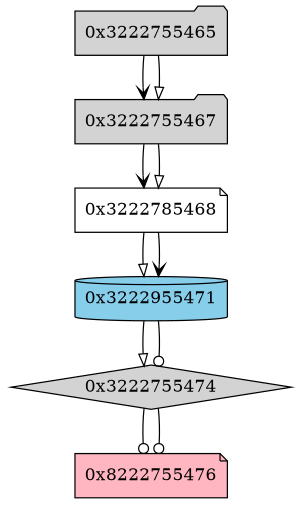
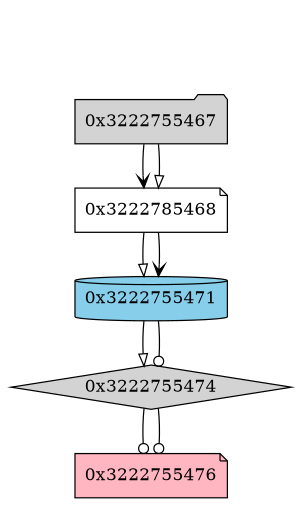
node "0x3222755465": removed
node "0x3222955471": label "0x3222955471" -> "0x3222755471"
node "0x8222755476": label "0x8222755476" -> "0x3222755476"
